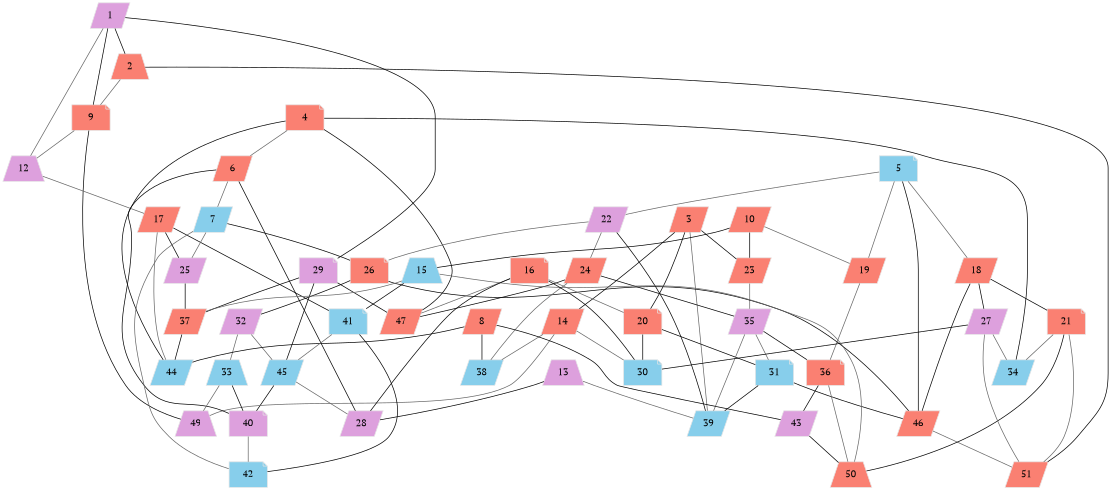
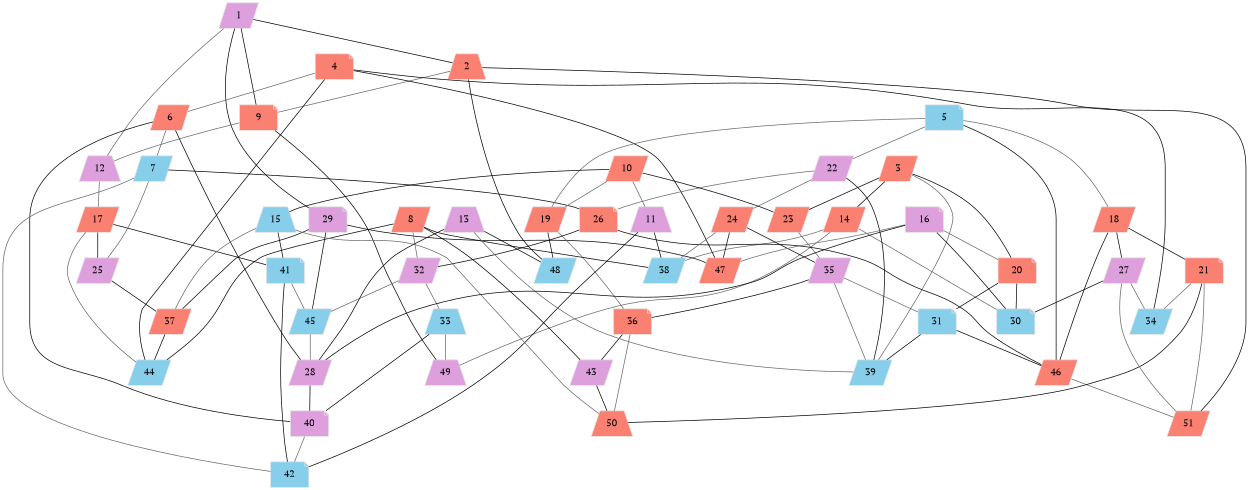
node "11": added
edge "8" -- "32": added
node "16": fillcolor salmon -> plum
node "48": added
edge "45" -- "40": now "28" -- "40"
